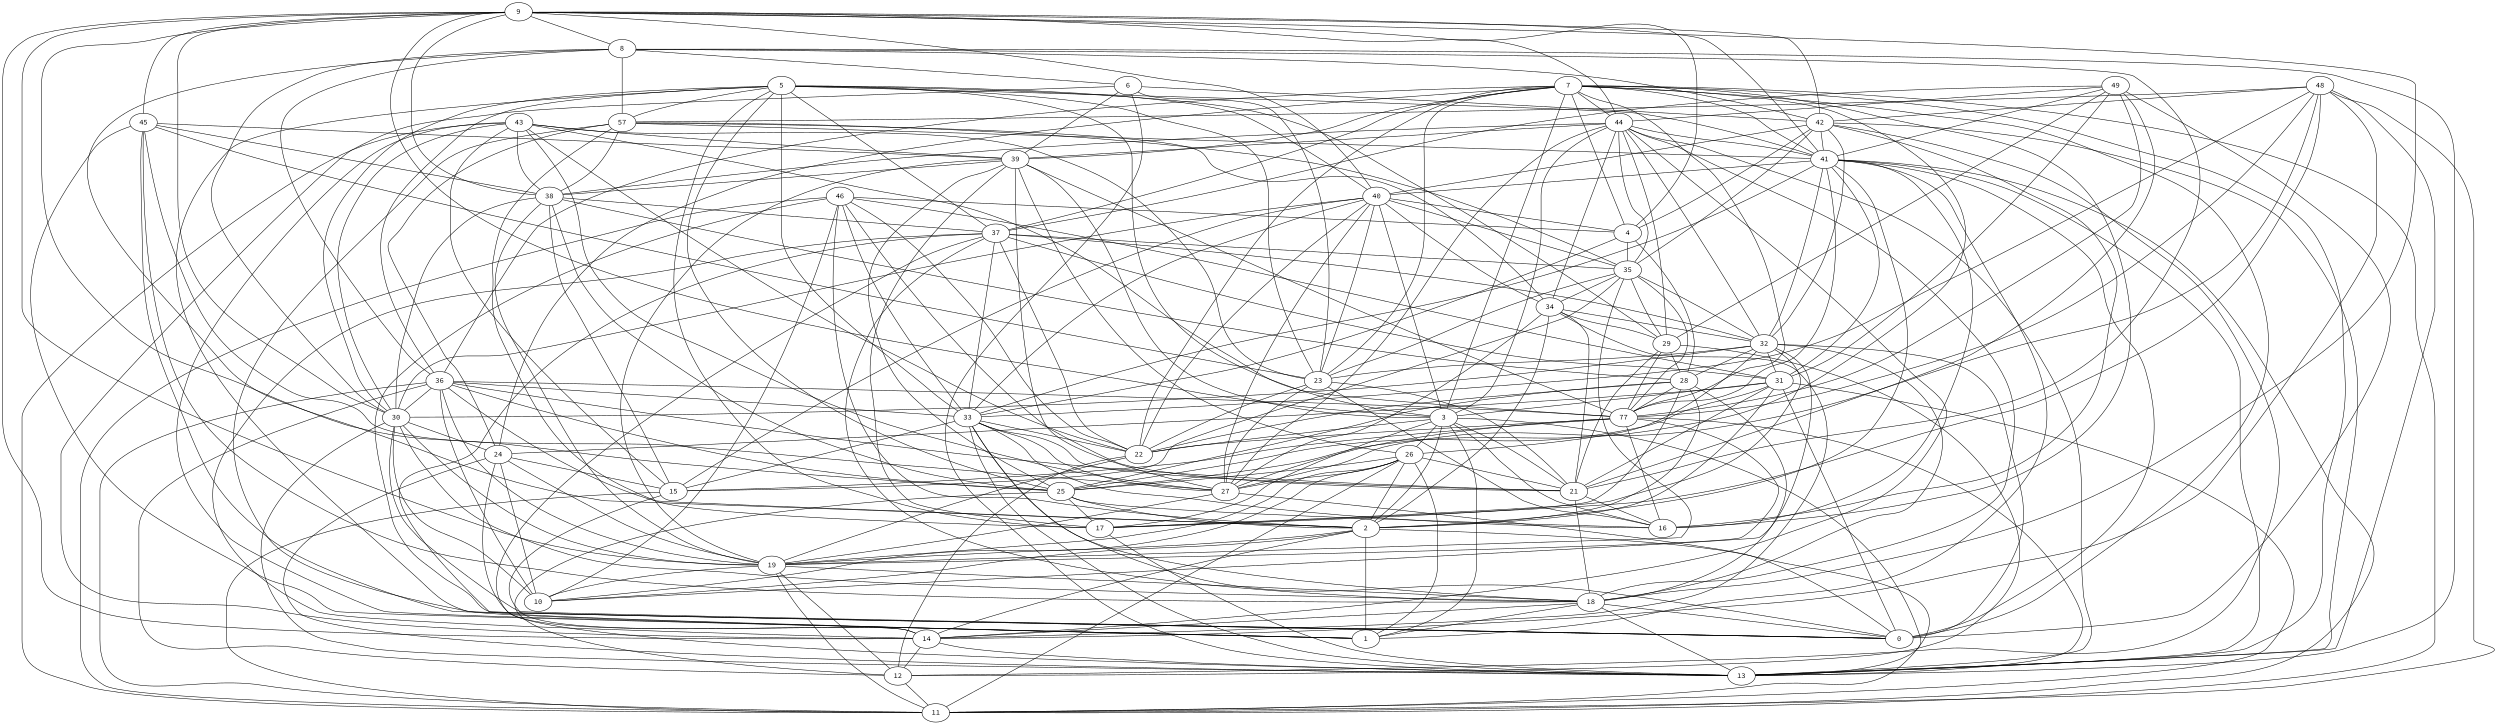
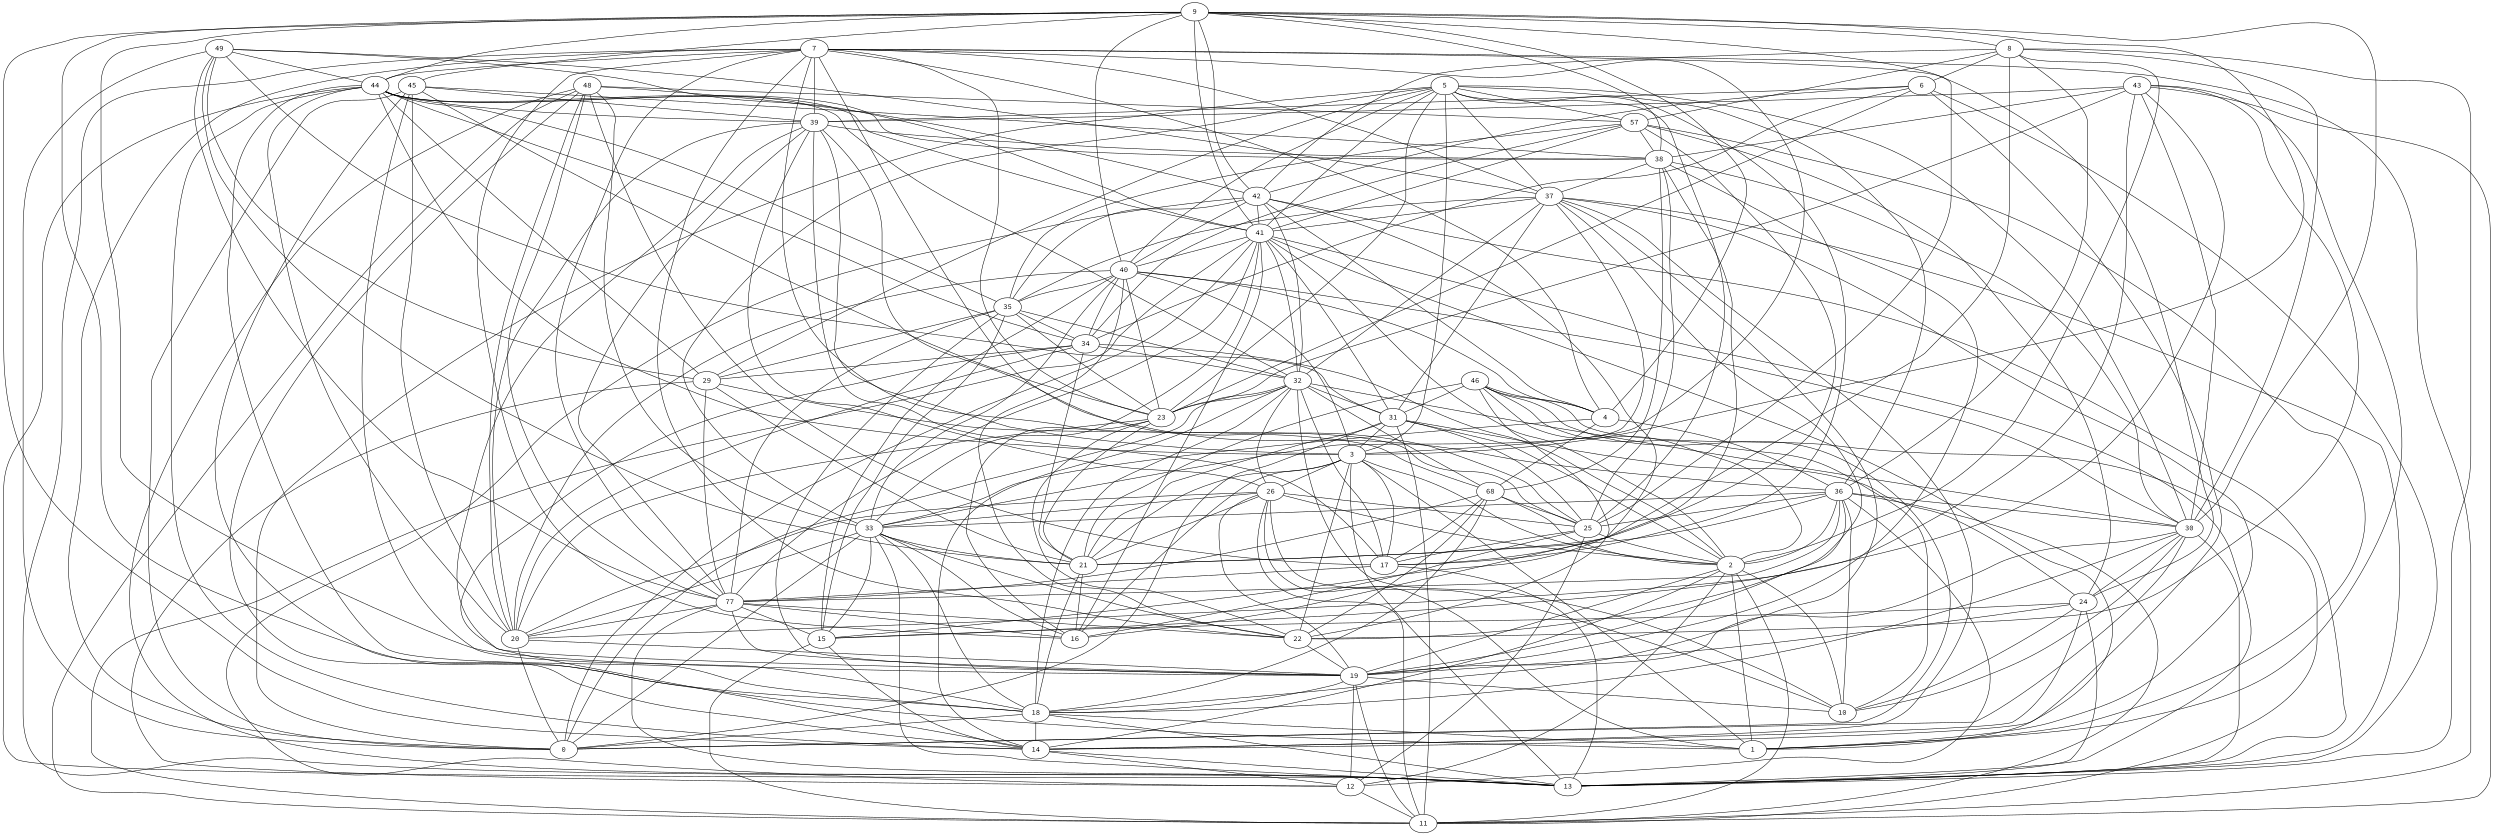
edge "7" -- "41": now "37" -- "41"
edge "6" -- "34": added
edge "4" -- "35": now "4" -- "36"
edge "43" -- "77": now "17" -- "77"
edge "46" -- "33": now "26" -- "33"
node "28": label "28" -> "68"
node "27": label "27" -> "20"
edge "32" -- "14": added
edge "22" -- "12": now "2" -- "12"
